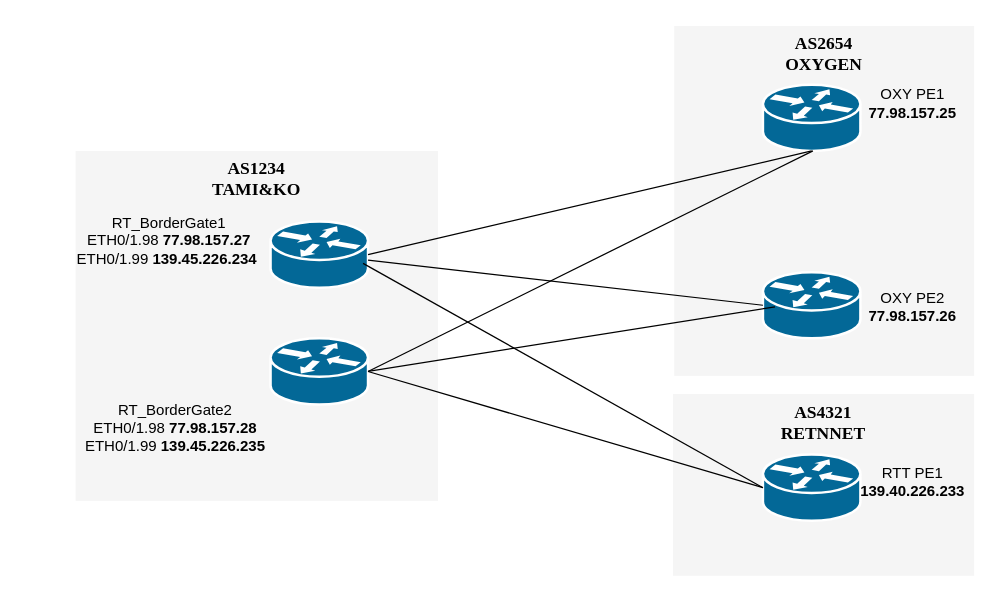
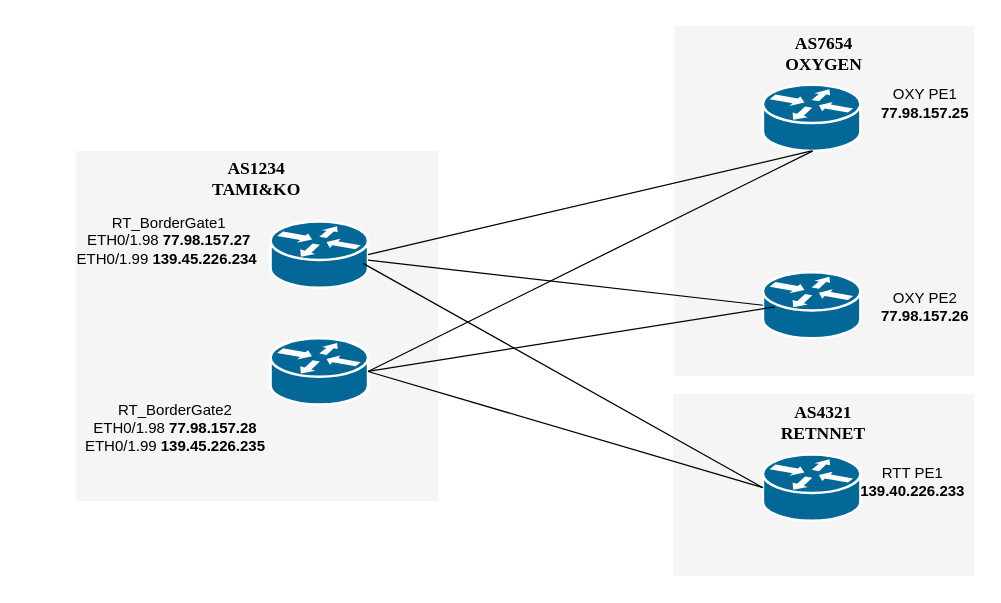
node "AS2654 OXYGEN": label "AS2654 OXYGEN" -> "AS7654 OXYGEN"
node "OXY PE1 77.98.157.25": moved (913, 103) -> (926, 103)
node "OXY PE2 77.98.157.26": moved (913, 306) -> (926, 306)
